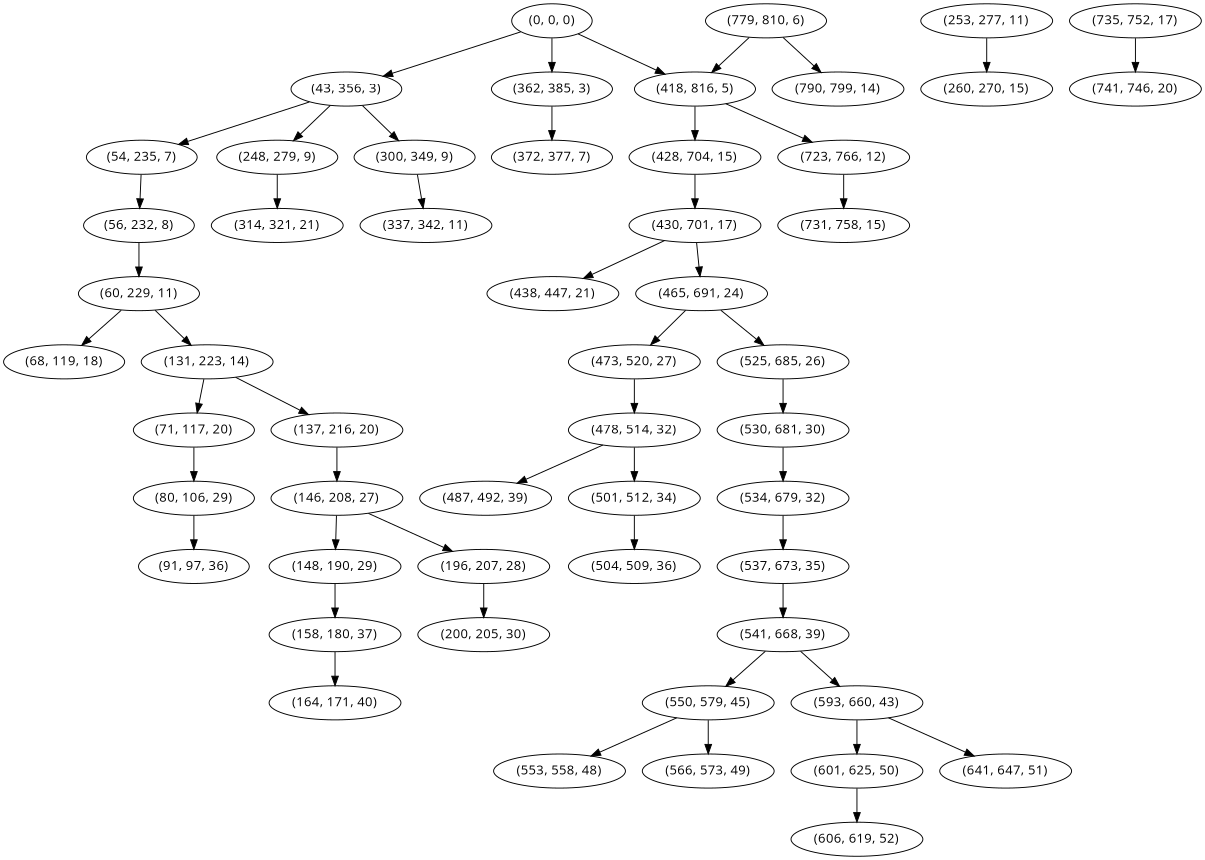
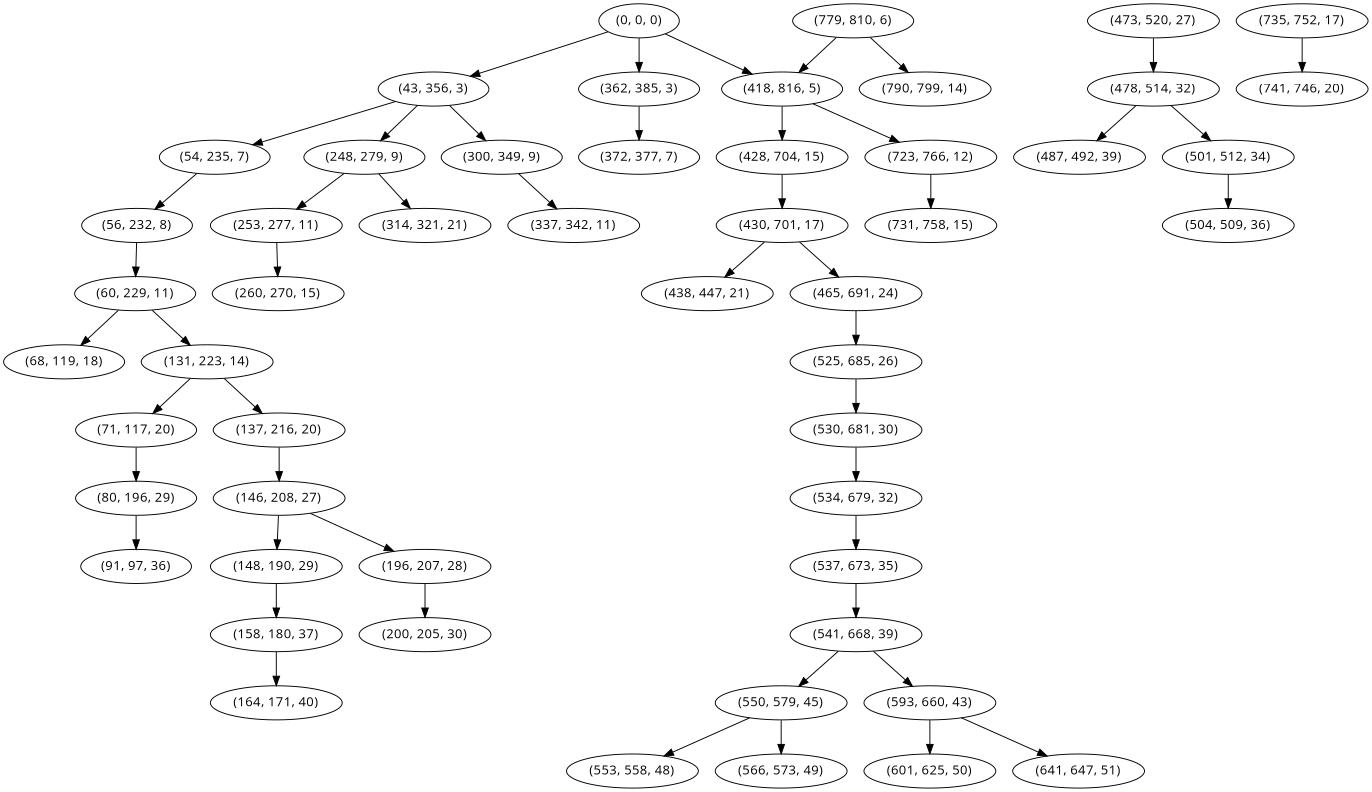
edge "(248, 279, 9)" -> "(253, 277, 11)": added
edge "(465, 691, 24)" -> "(473, 520, 27)": removed
node "(80, 106, 29)": label "(80, 106, 29)" -> "(80, 196, 29)"
node "(606, 619, 52)": removed
